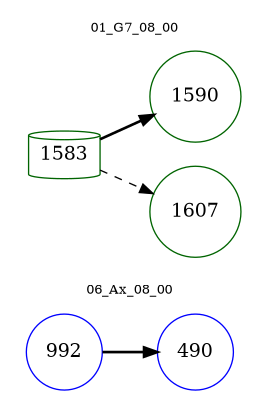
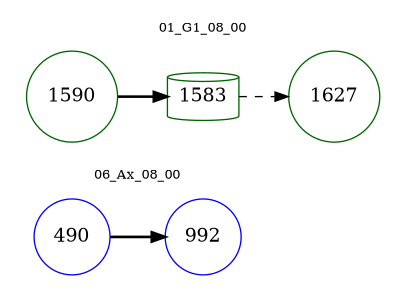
cluster "01_G7_08_00": label "01_G7_08_00" -> "01_G1_08_00"
edge "1583" -> "1590": reversed
node "1607": label "1607" -> "1627"
edge "992" -> "490": reversed
